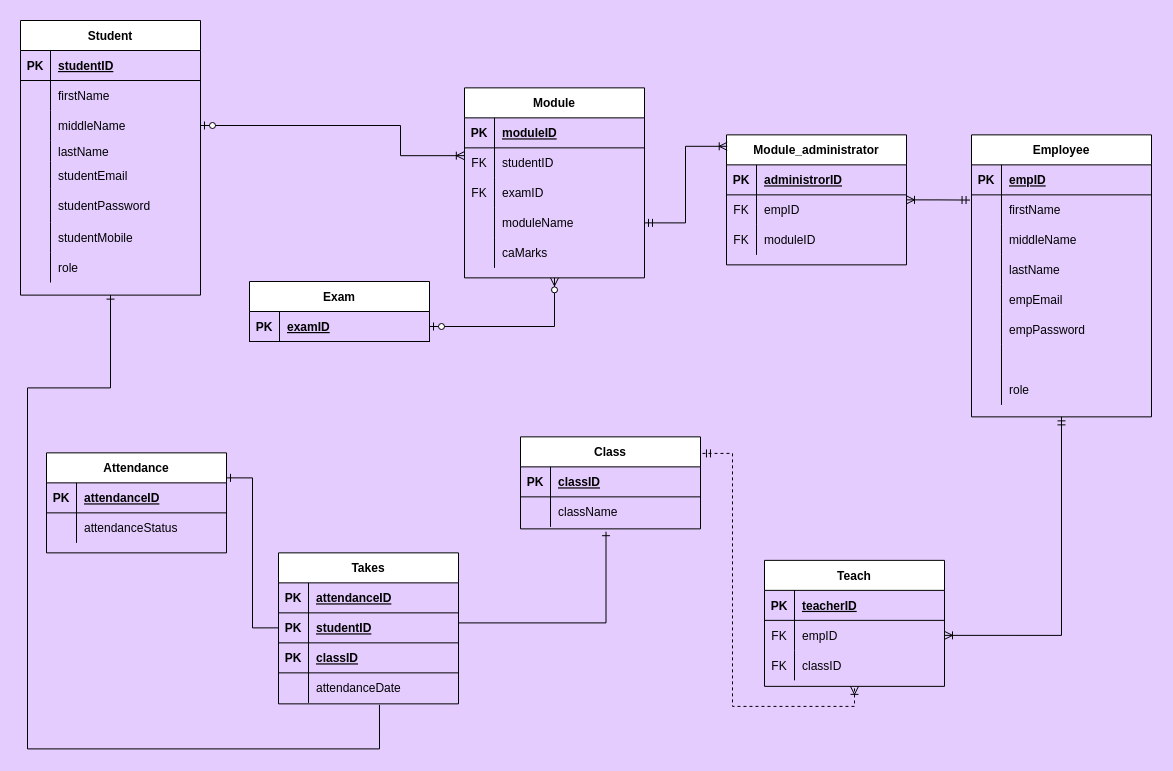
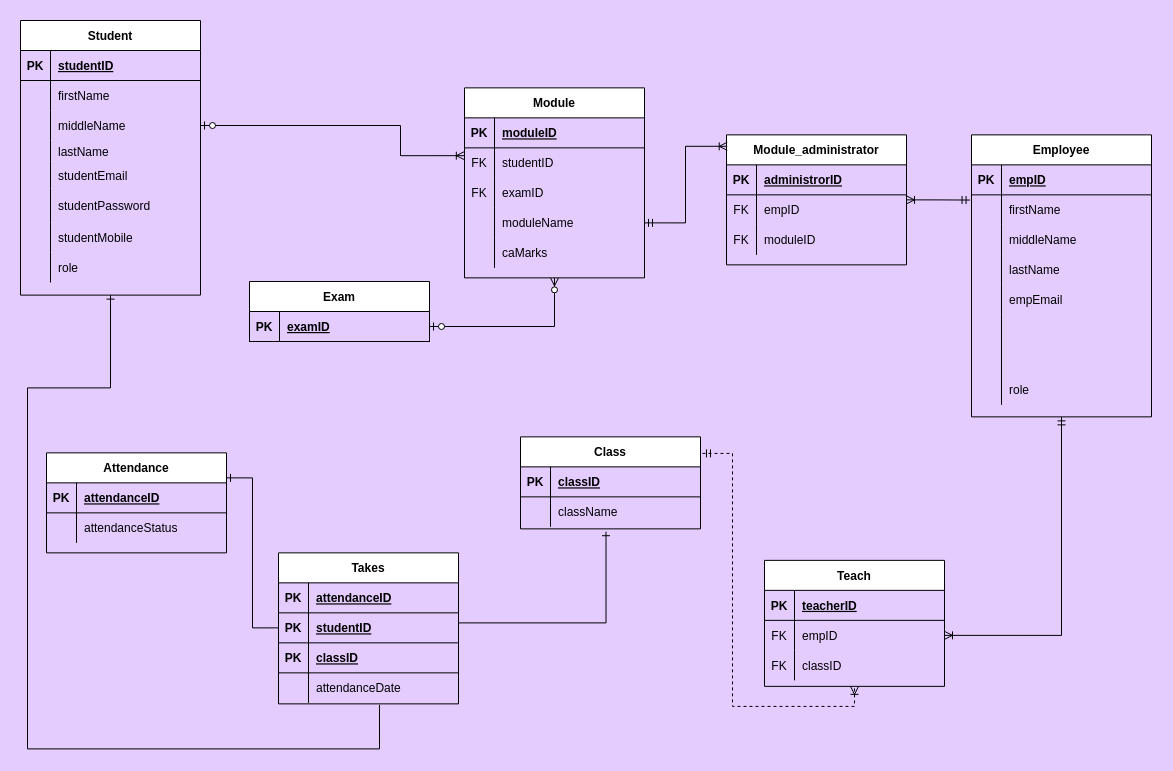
node "empPassword": removed
